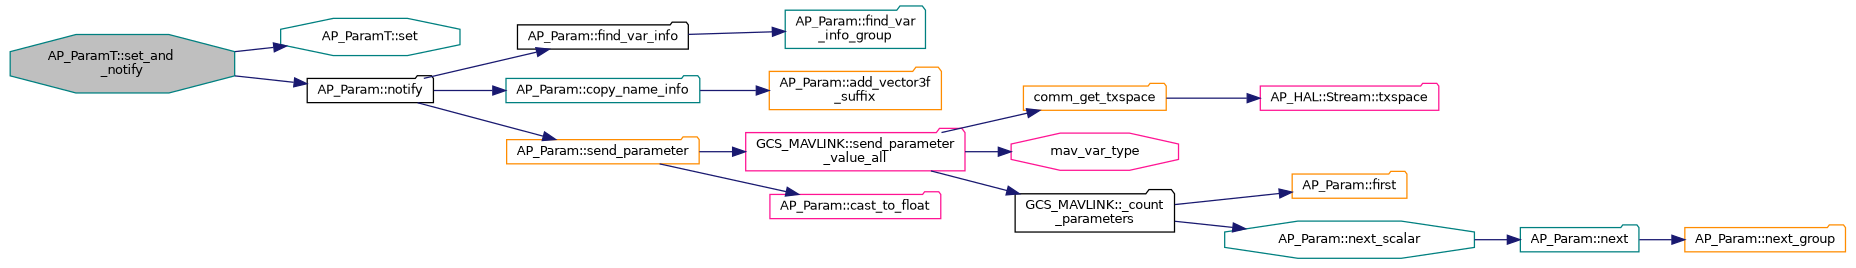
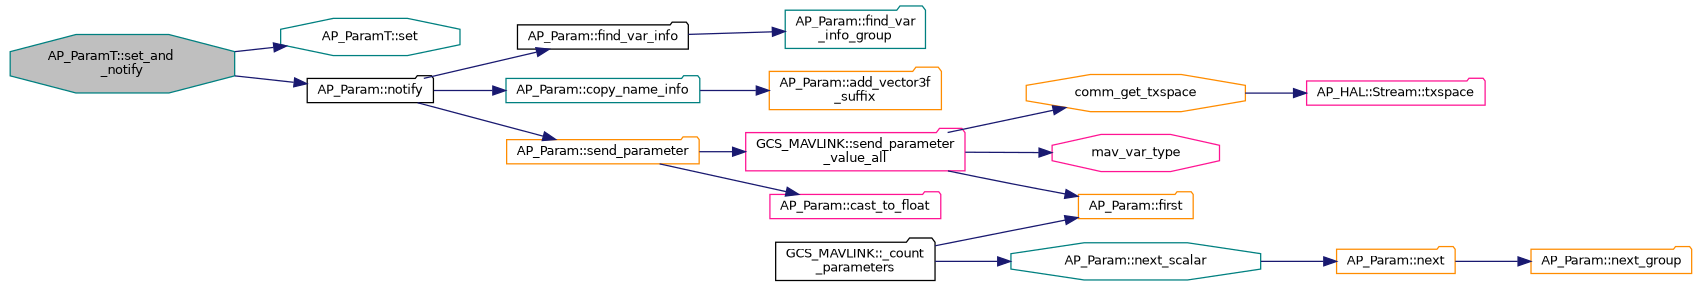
node "comm_get_txspace": shape folder -> octagon
edge "GCS_MAVLINK::send_parameter _value_all" -> "GCS_MAVLINK::_count _parameters": now "GCS_MAVLINK::send_parameter _value_all" -> "AP_Param::first"
node "AP_Param::next": color teal -> darkorange
